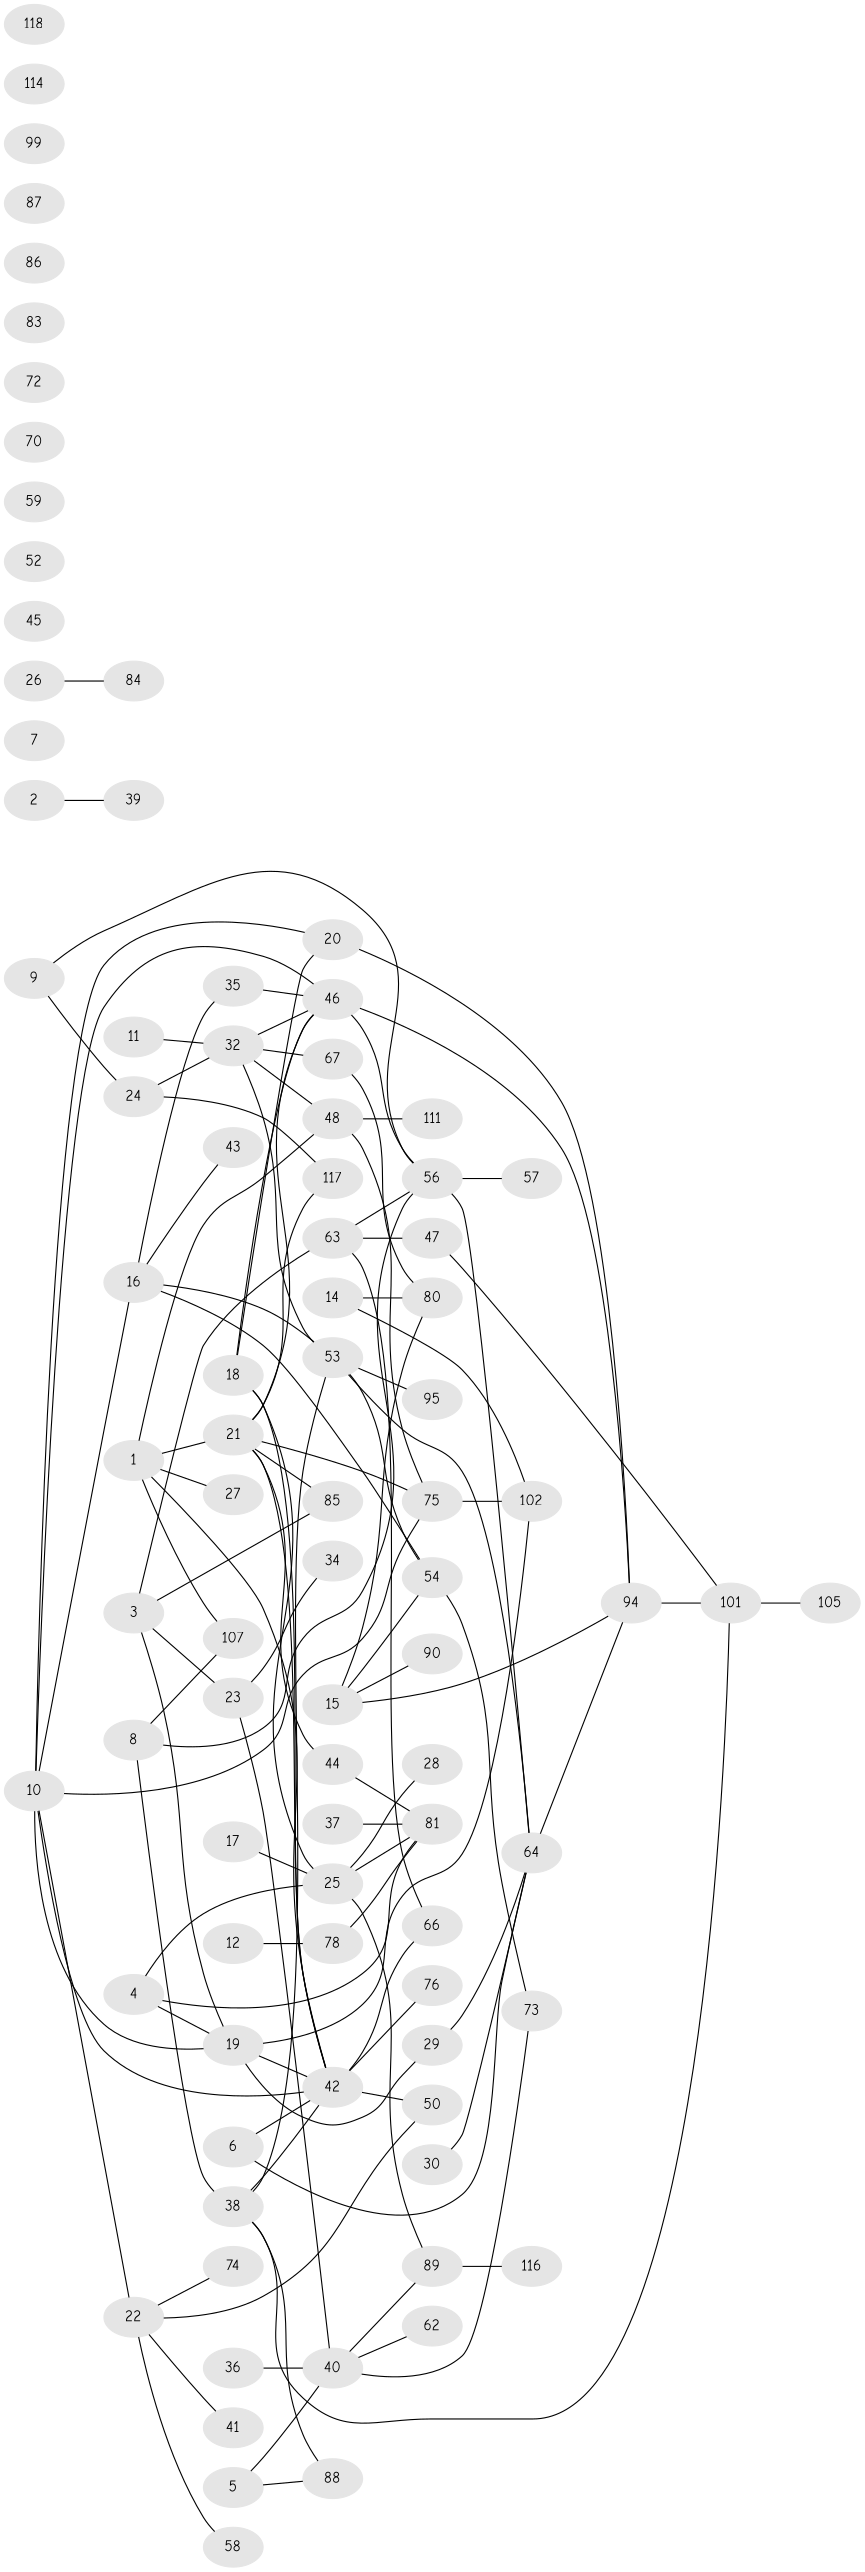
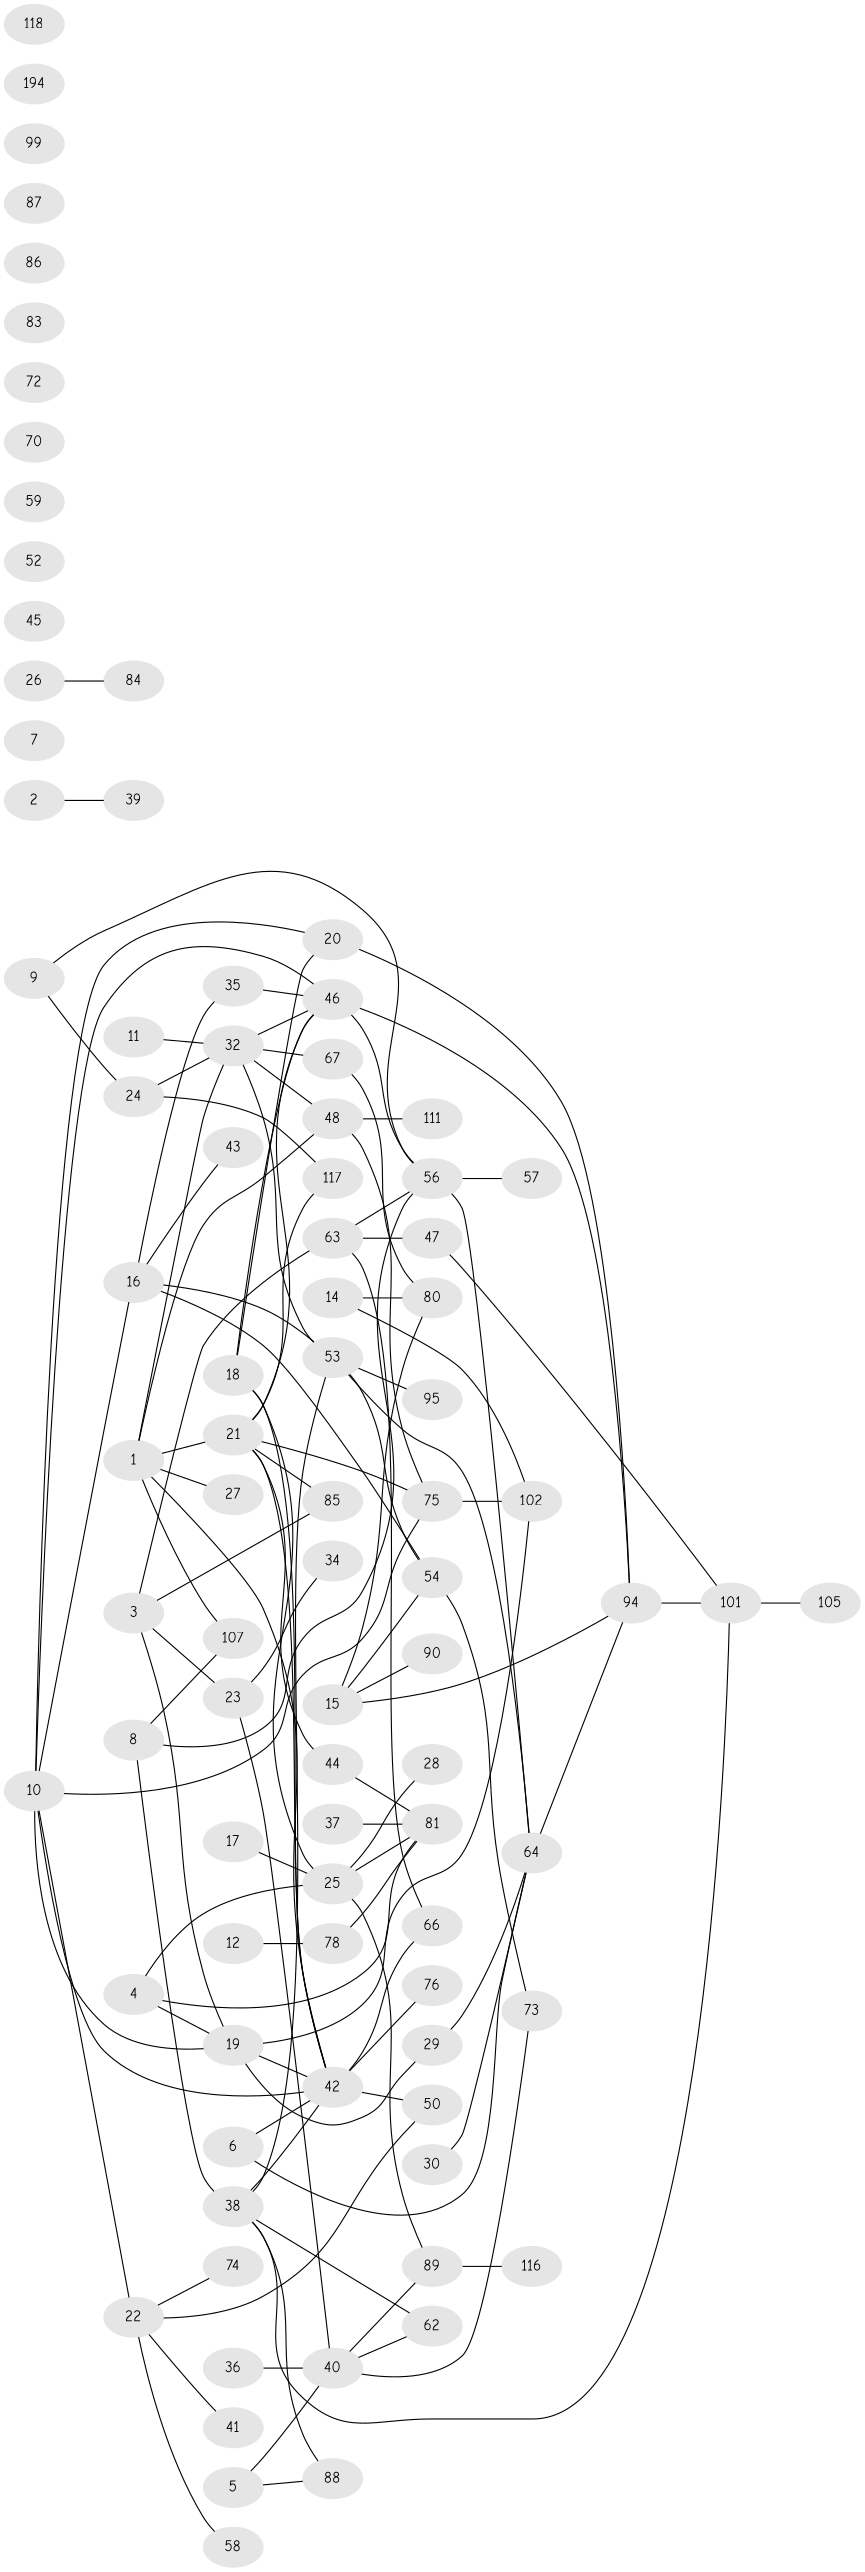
node "114": label "114" -> "194"
edge "32" -- "1": added
edge "38" -- "62": added
